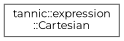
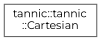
node "tannic::expression ::Cartesian": label "tannic::expression ::Cartesian" -> "tannic::tannic ::Cartesian"
